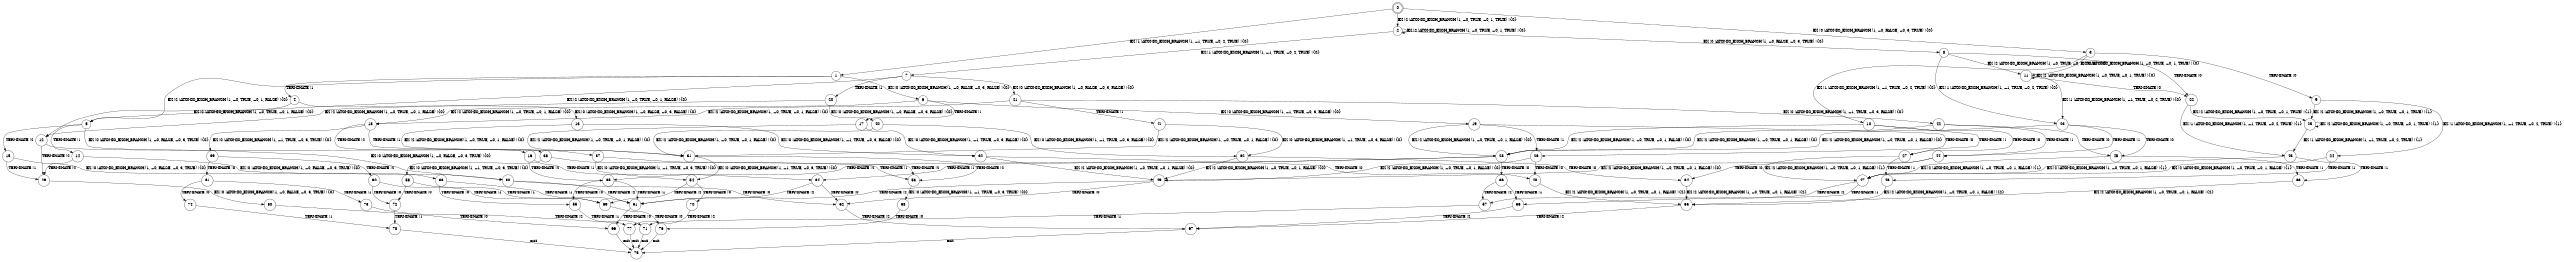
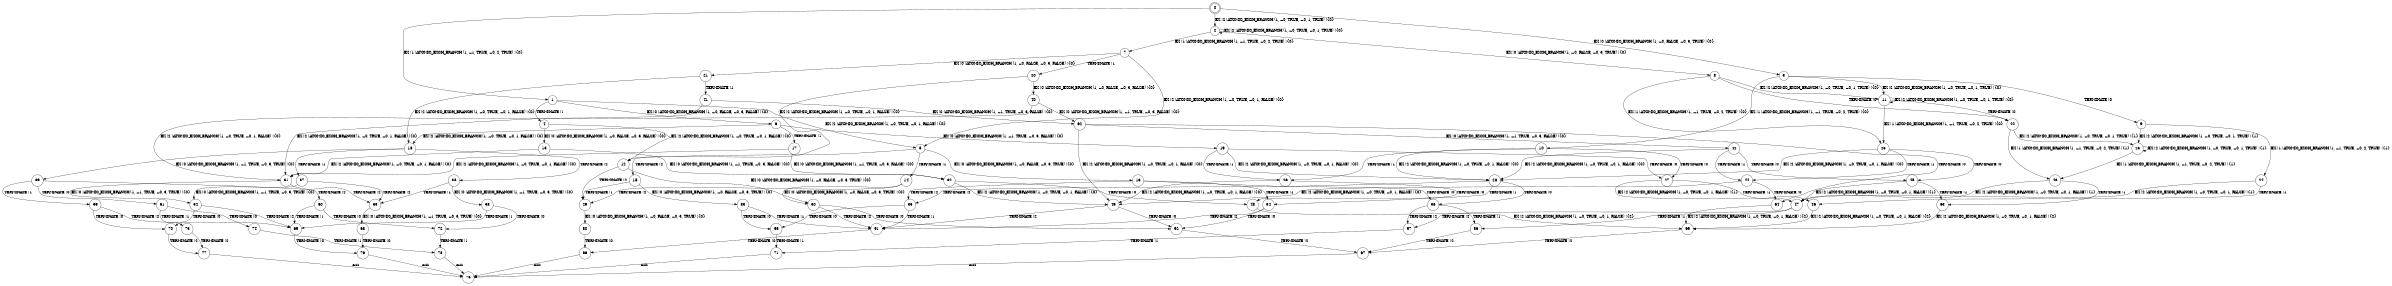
edge "21" -> "42": now "62" -> "42"
edge "16" -> "36": added, label "TERMINATE !0"
node "59": added
